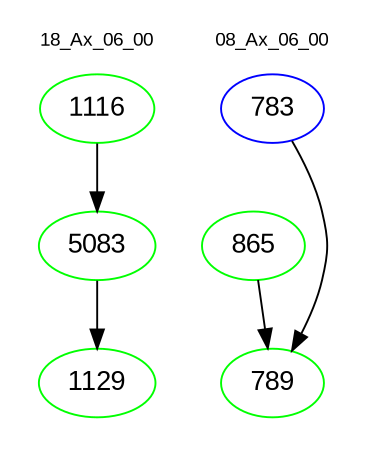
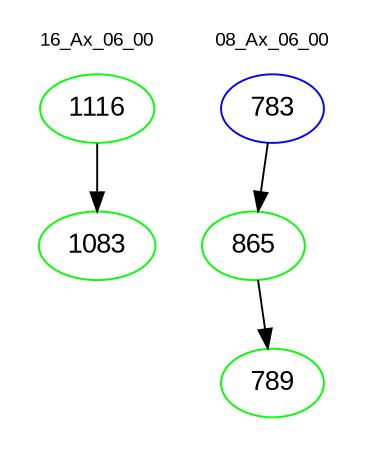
cluster "18_Ax_06_00": label "18_Ax_06_00" -> "16_Ax_06_00"
edge "783" -> "789": now "783" -> "865"
node "5083": label "5083" -> "1083"
node "1129": removed
